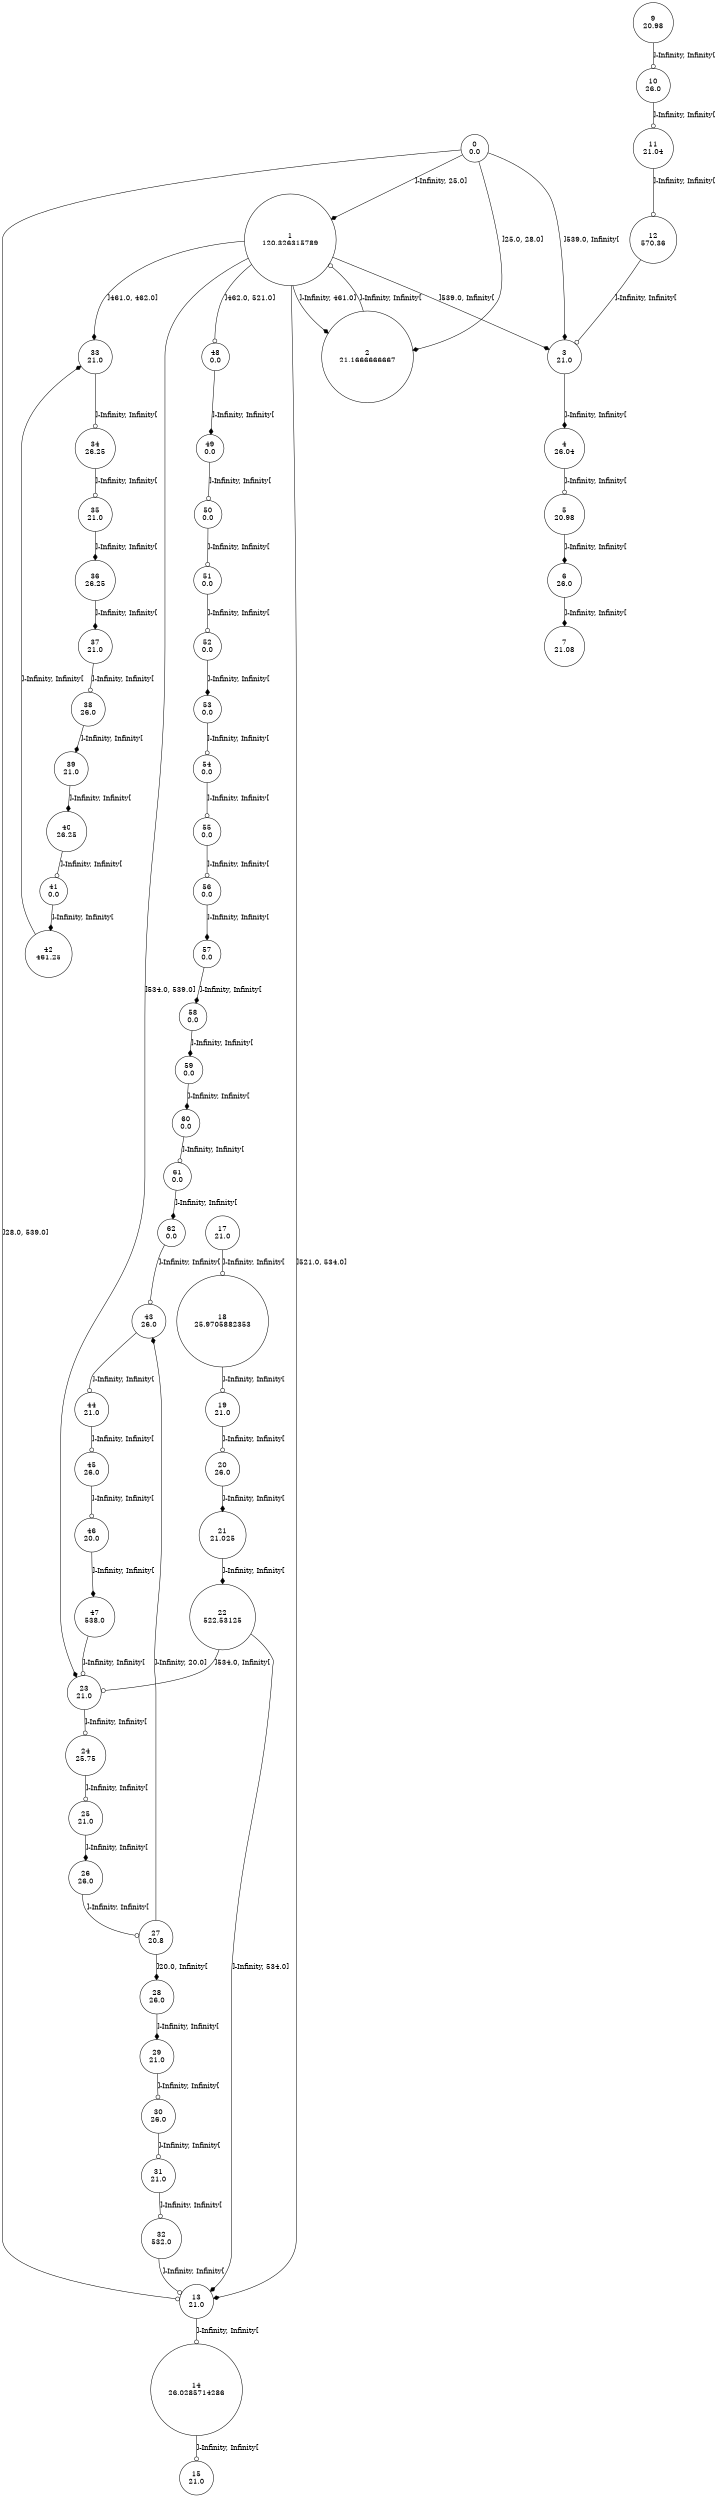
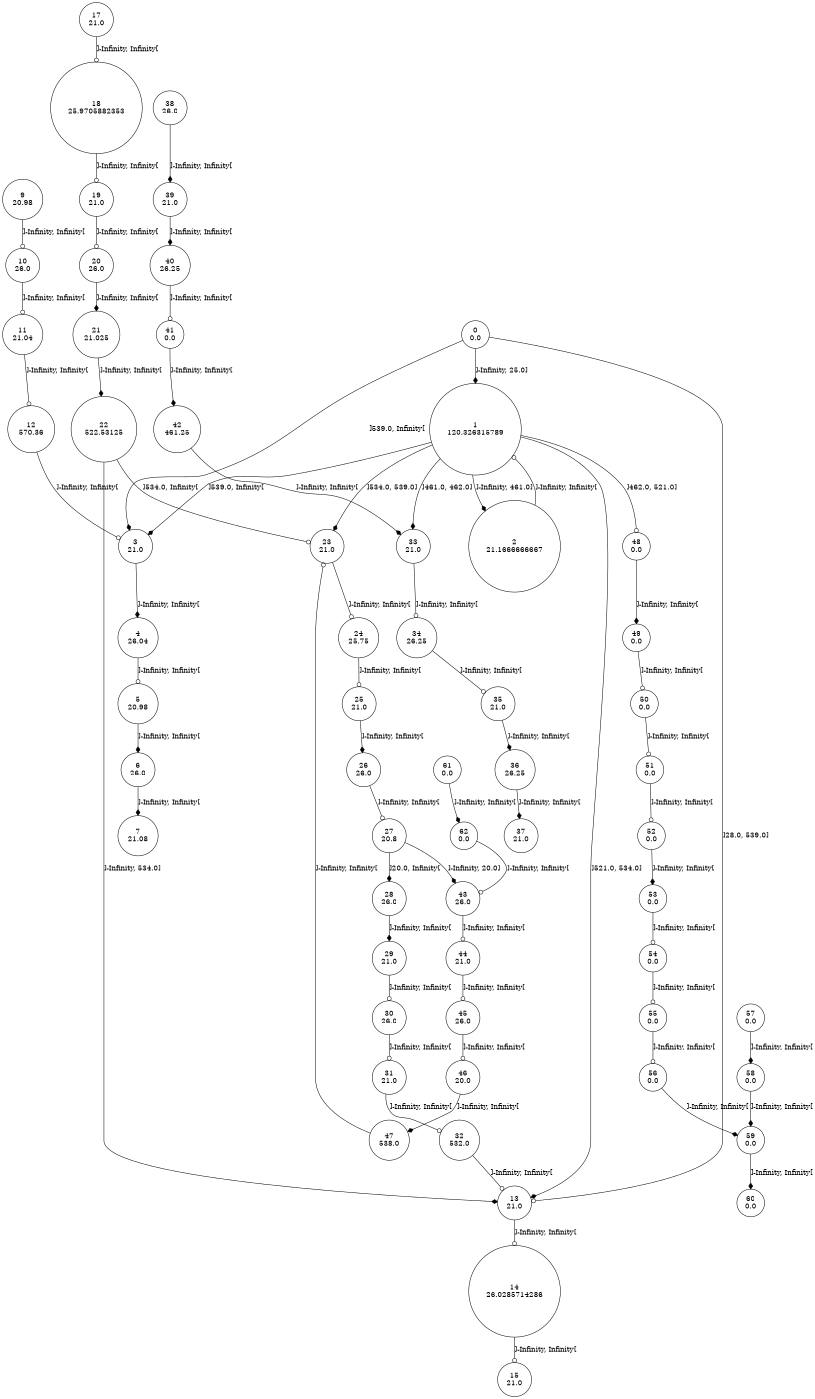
edge "0 0.0" -> "2 21.1666666667": removed, label "]25.0, 28.0]"
edge "37 21.0" -> "38 26.0": removed, label "]-Infinity, Infinity["
edge "56 0.0" -> "57 0.0": now "56 0.0" -> "59 0.0"
edge "60 0.0" -> "61 0.0": removed, label "]-Infinity, Infinity["
